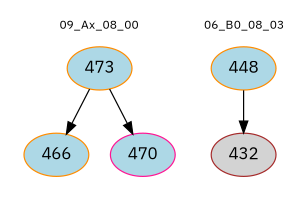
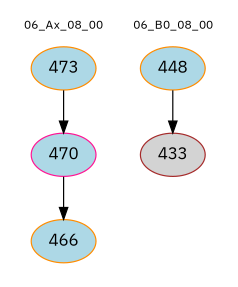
cluster "09_Ax_08_00": label "09_Ax_08_00" -> "06_Ax_08_00"
cluster "06_B0_08_03": label "06_B0_08_03" -> "06_B0_08_00"
edge "473" -> "466": now "470" -> "466"
node "432": label "432" -> "433"
